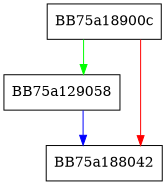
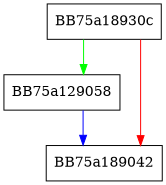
node "BB75a18900c": label "BB75a18900c" -> "BB75a18930c"
node "BB75a188042": label "BB75a188042" -> "BB75a189042"
